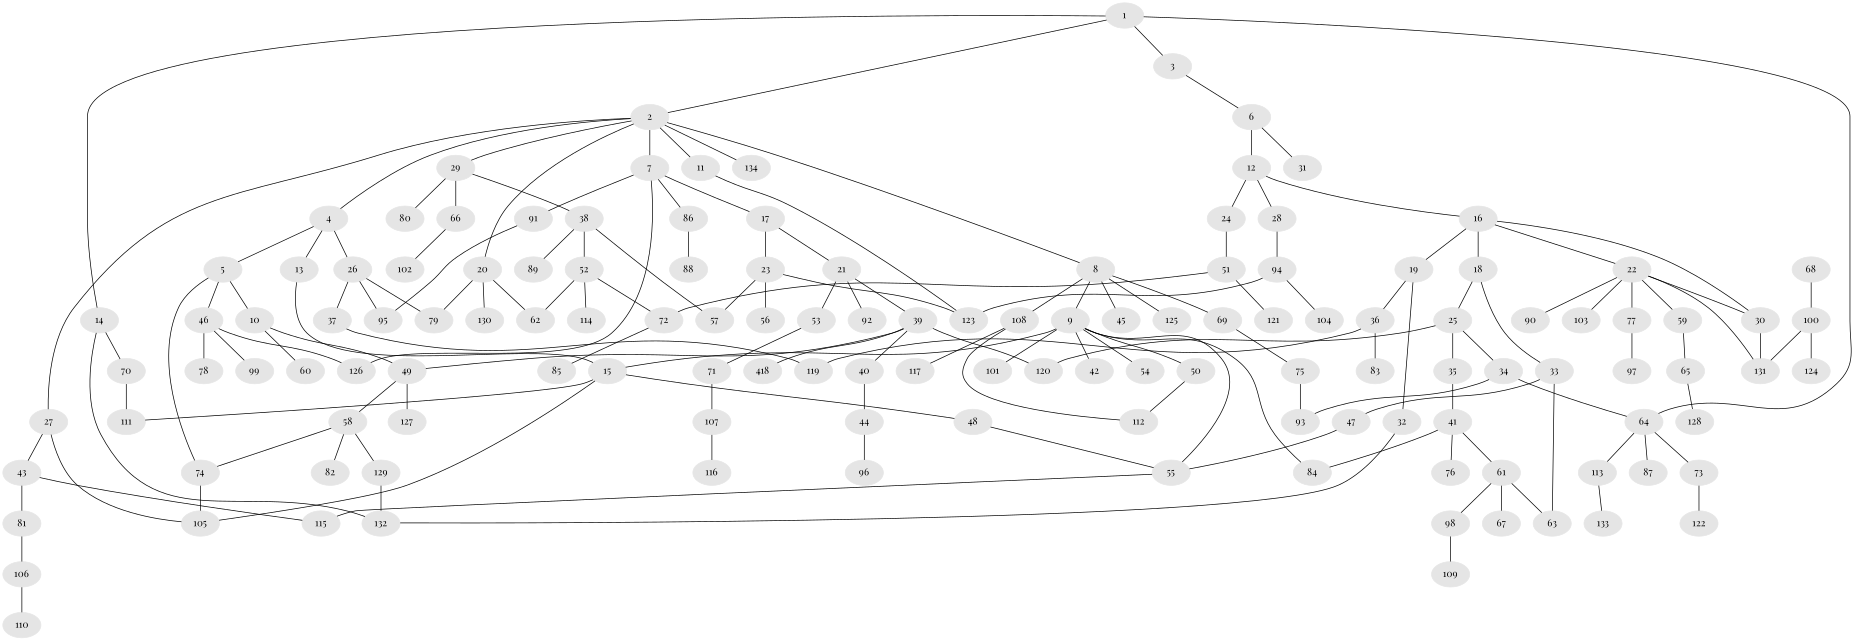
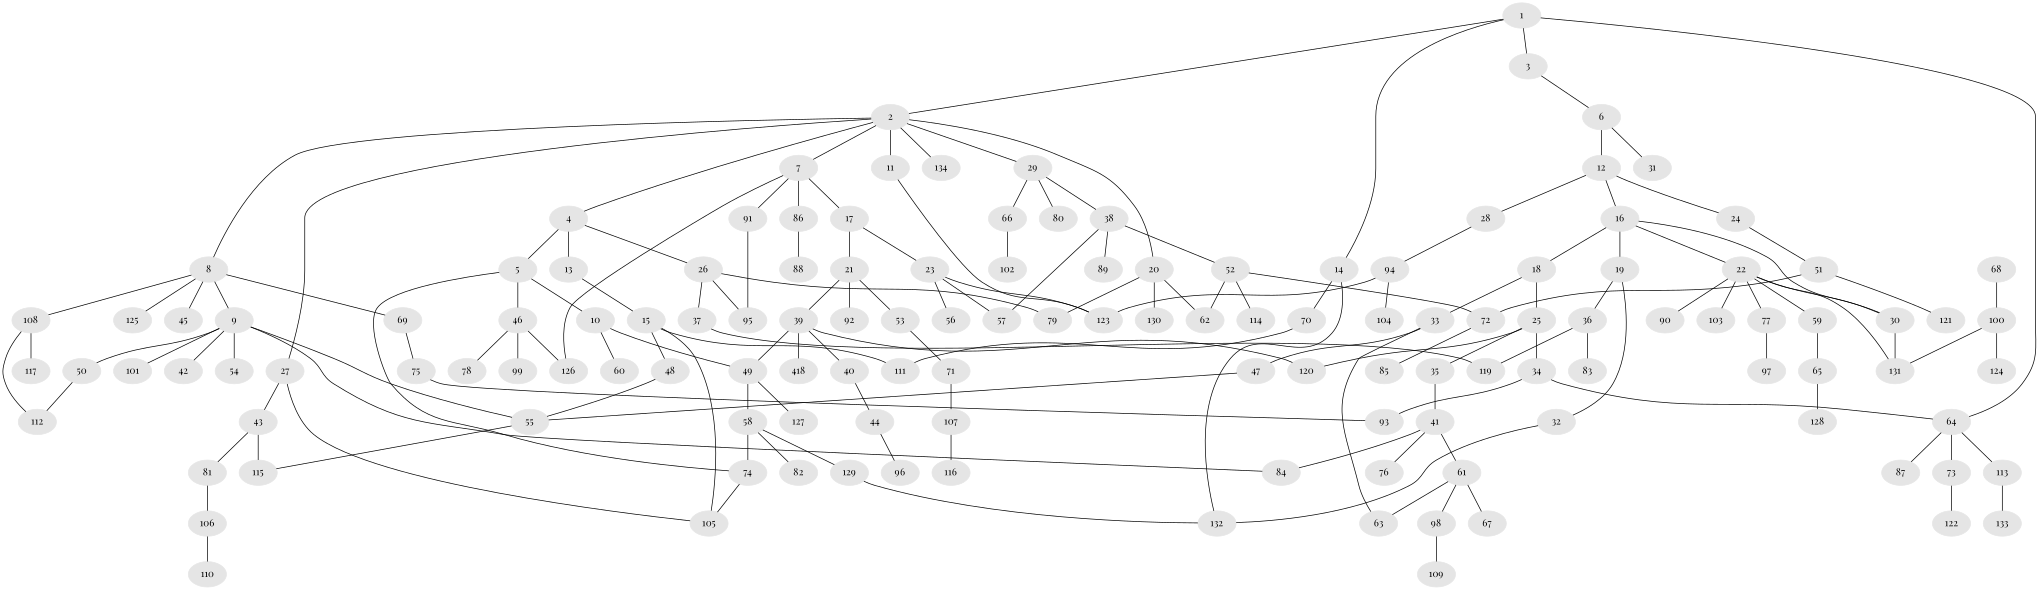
edge "9" -- "15": removed
